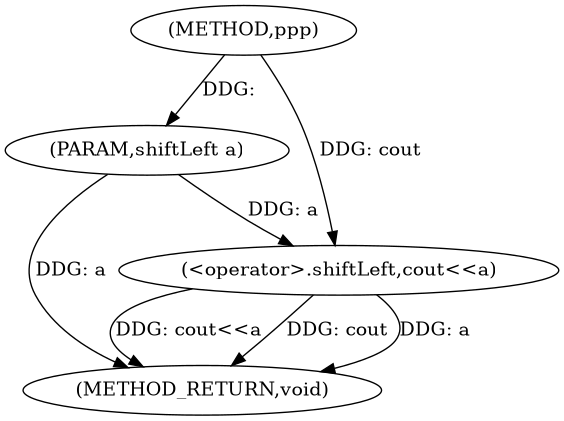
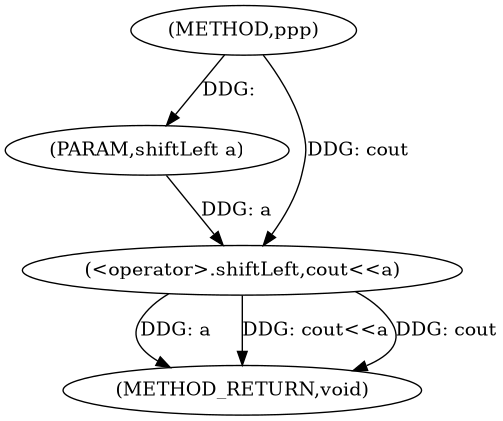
edge "(PARAM,shiftLeft a)" -> "(METHOD_RETURN,void)": removed, label "DDG: a"
